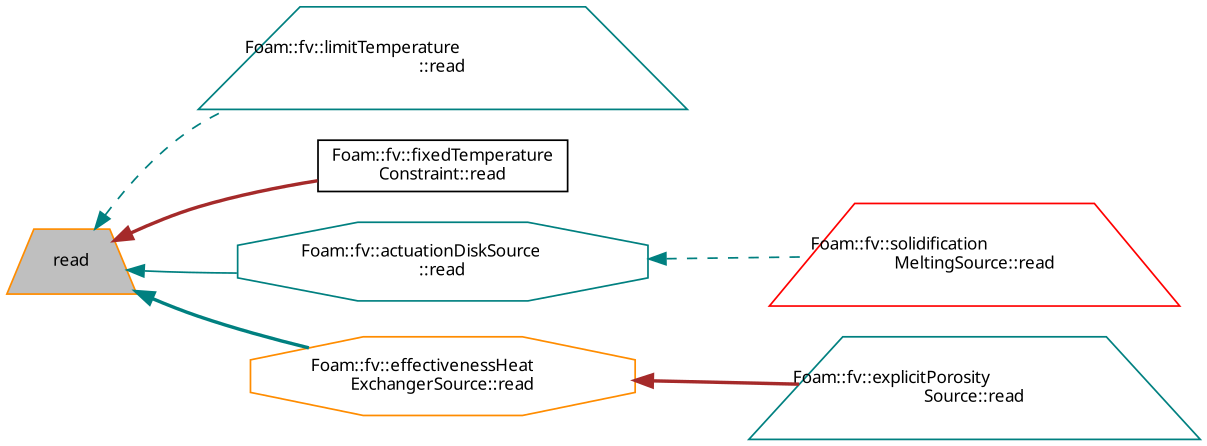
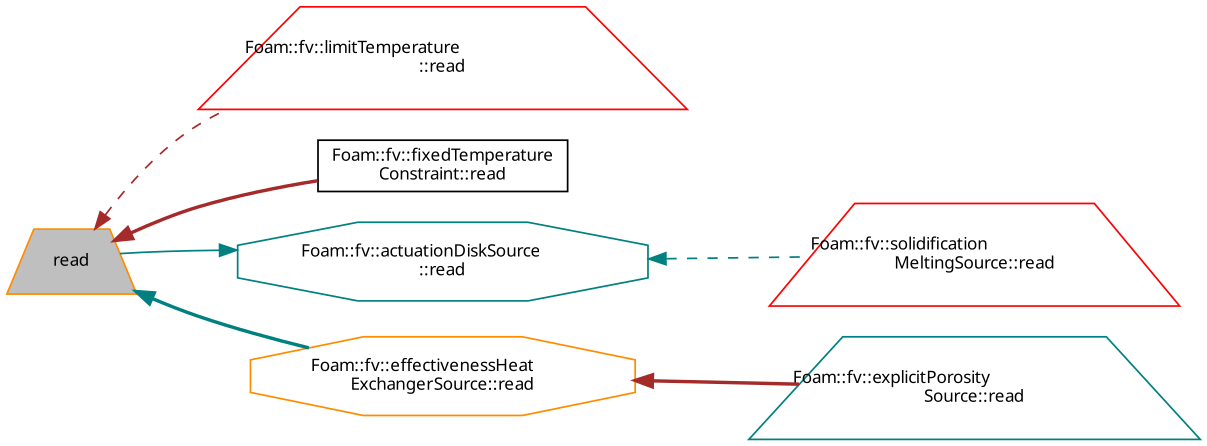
node "Foam::fv::limitTemperature ::read": color teal -> red
edge "Foam::fv::limitTemperature ::read" -> "read": color teal -> brown
edge "Foam::fv::actuationDiskSource ::read" -> "read": reversed
